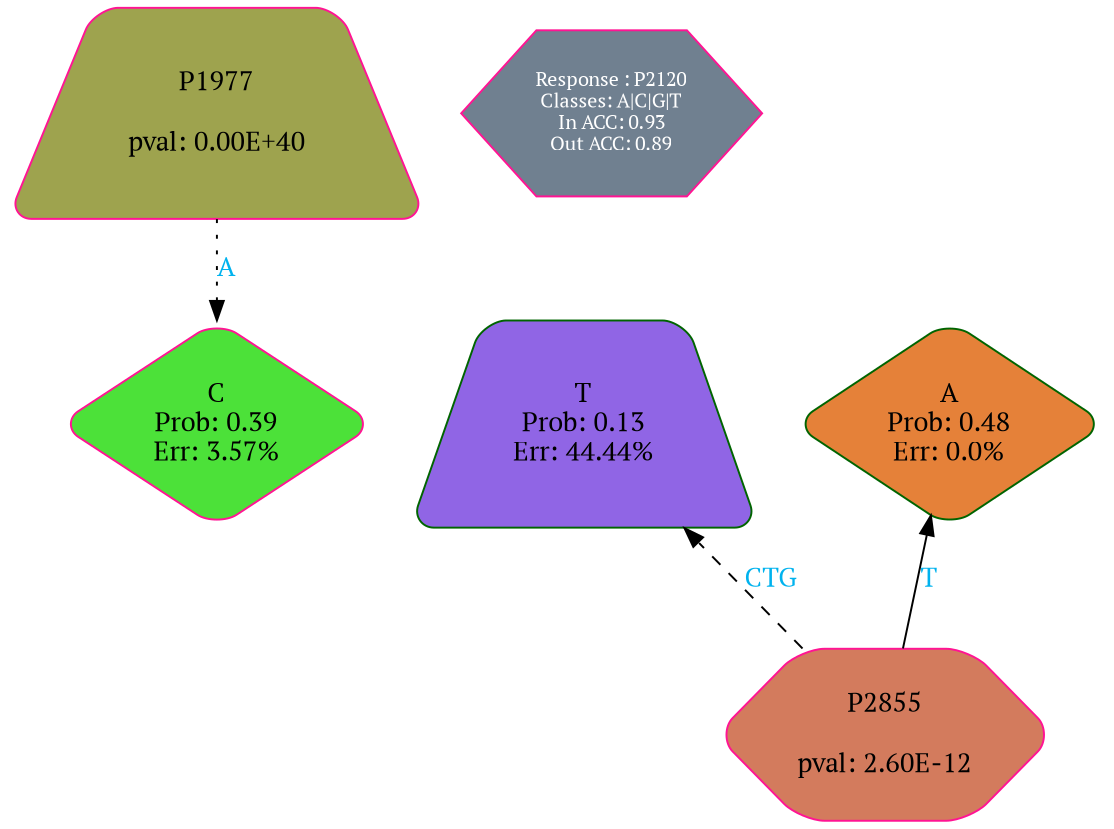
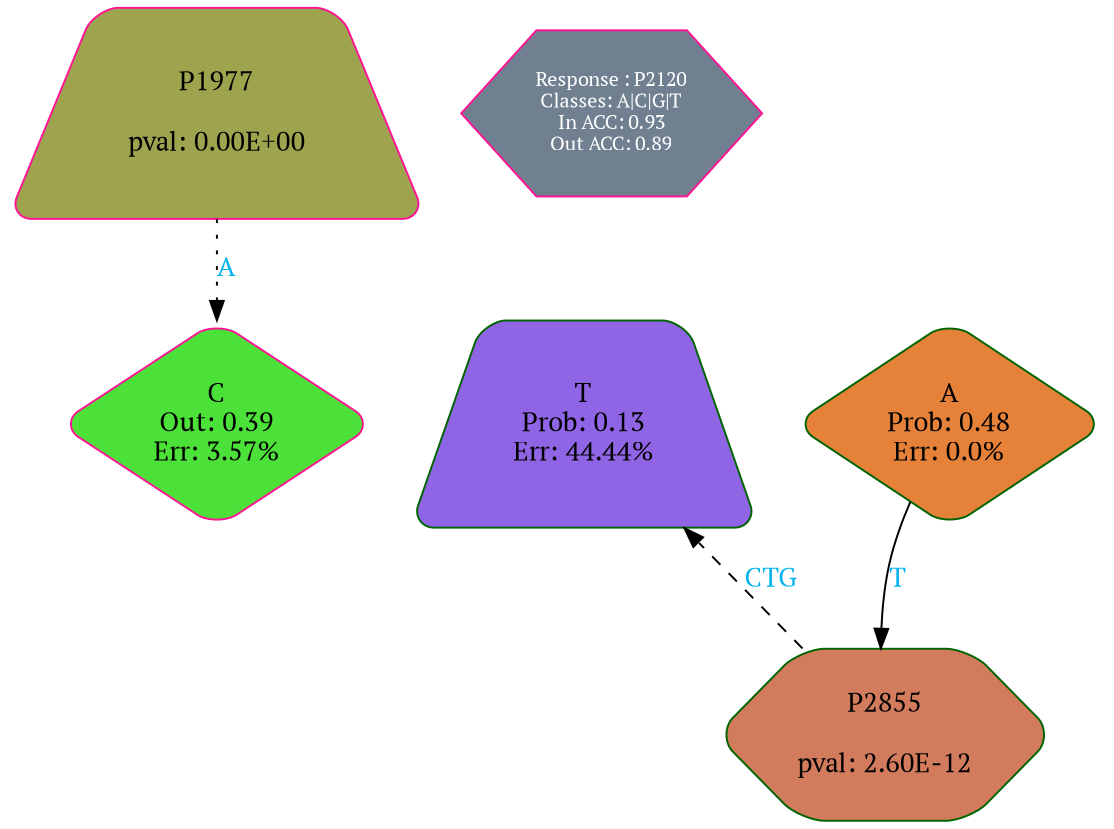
node "P1977 pval: 0.00E+40": label "P1977 pval: 0.00E+40" -> "P1977 pval: 0.00E+00"
node "C Prob: 0.39 Err: 3.57%": label "C Prob: 0.39 Err: 3.57%" -> "C Out: 0.39 Err: 3.57%"
edge "P2855 pval: 2.60E-12" -> "A Prob: 0.48 Err: 0.0%": reversed
node "P2855 pval: 2.60E-12": color deeppink -> darkgreen
